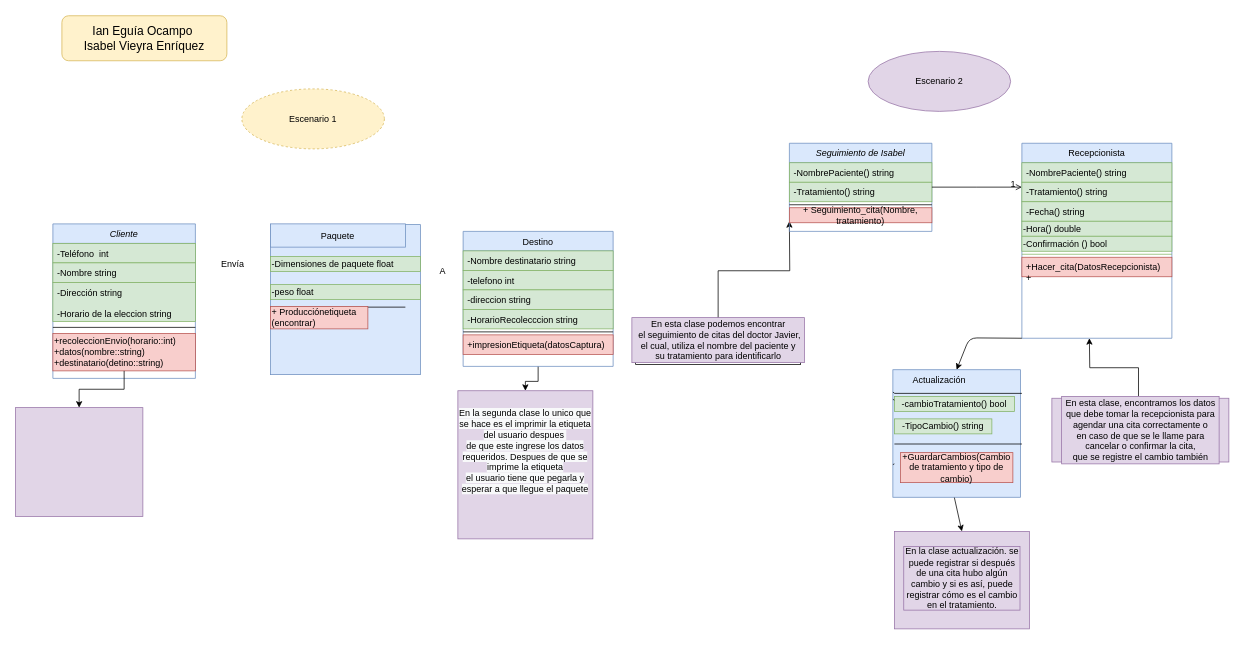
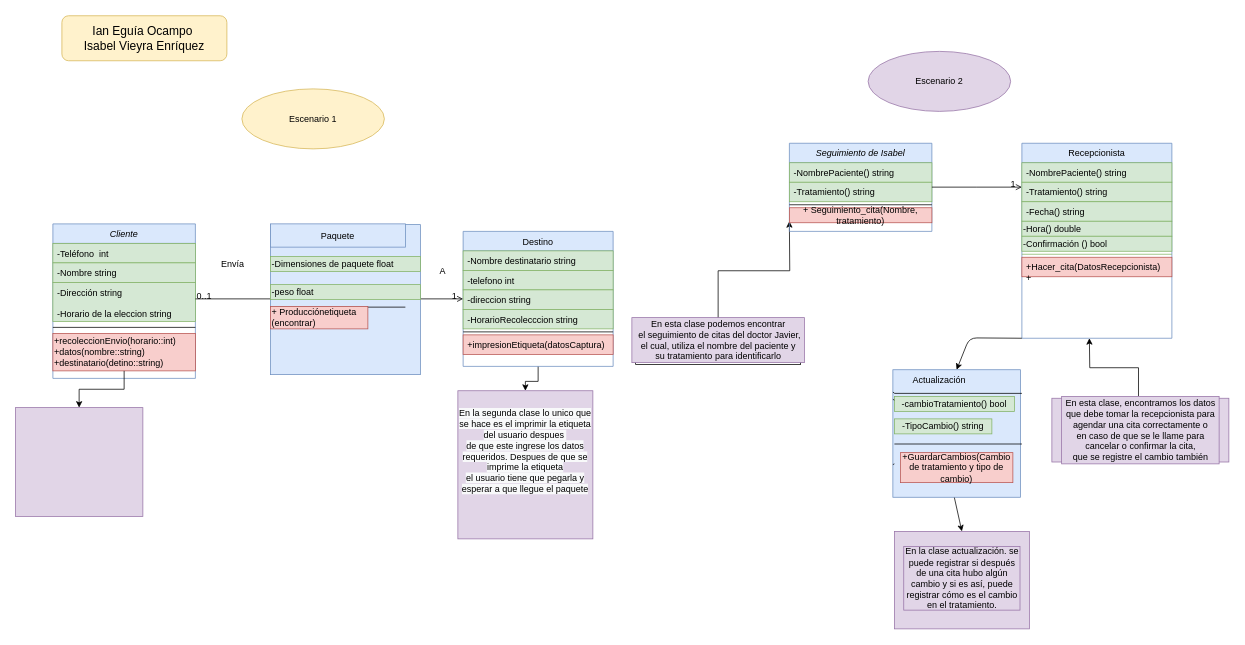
node "Escenario 1": style dashed -> solid
edge "Cliente" -> "Destino": added, labels "0..1", "1"
